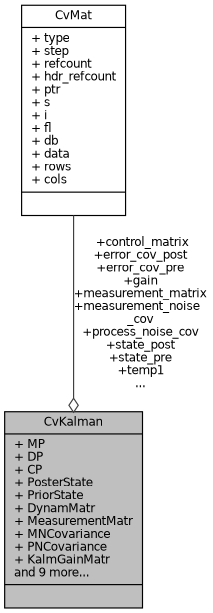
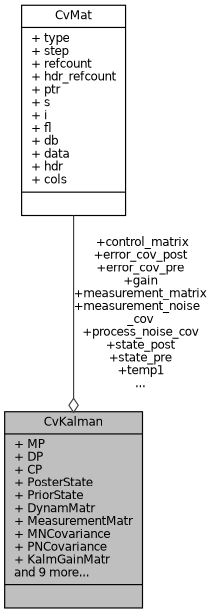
node "CvMat": text "+ rows" -> "+ hdr"
